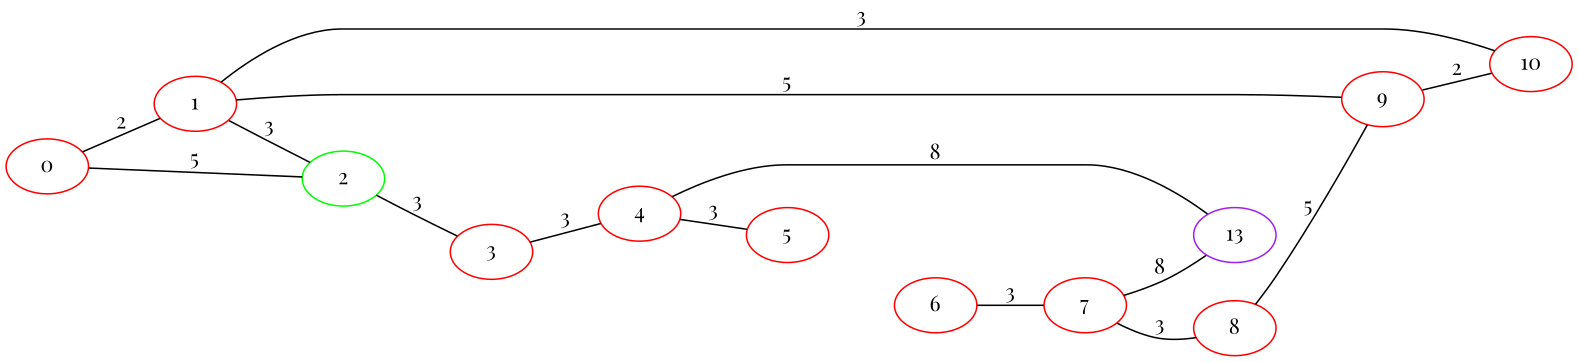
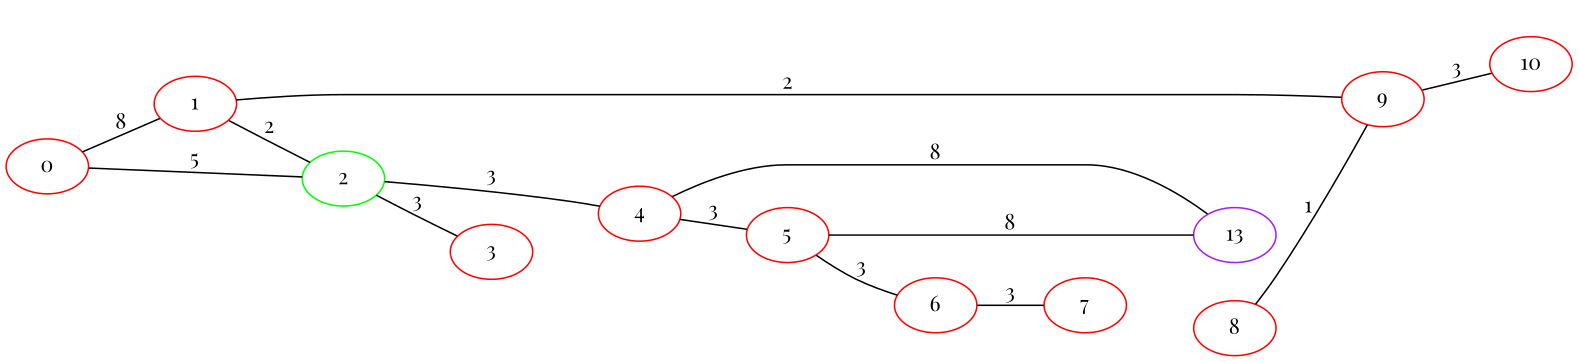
edge "10" -- "1": removed, label "3"
edge "10" -- "9": label "2" -> "3"
edge "9" -- "1": label "5" -> "2"
edge "1" -- "0": label "2" -> "8"
edge "1" -- "2": label "3" -> "2"
edge "9" -- "8": label "5" -> "1"
edge "4" -- "3": now "4" -- "2"
edge "5" -- "6": added, label "3"
edge "13" -- "7": now "13" -- "5"
edge "7" -- "8": removed, label "3"
